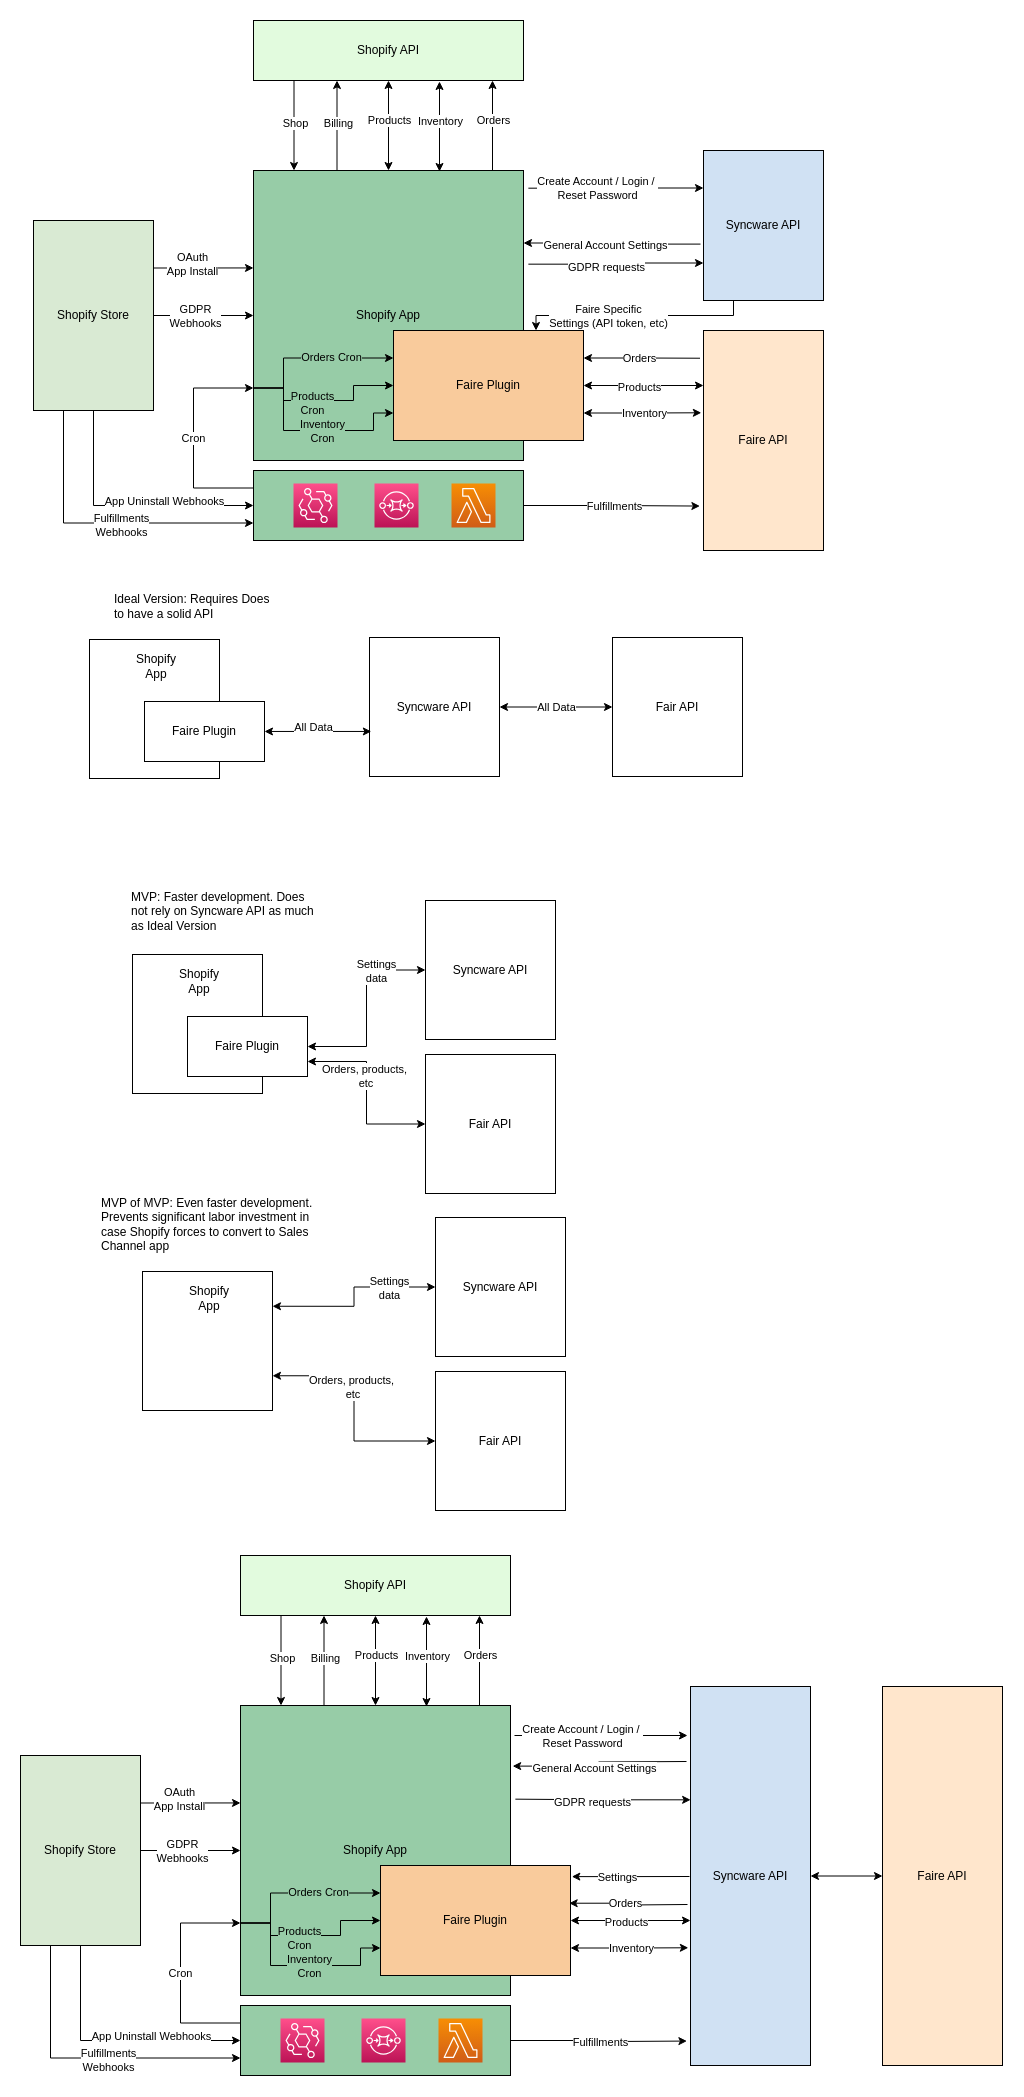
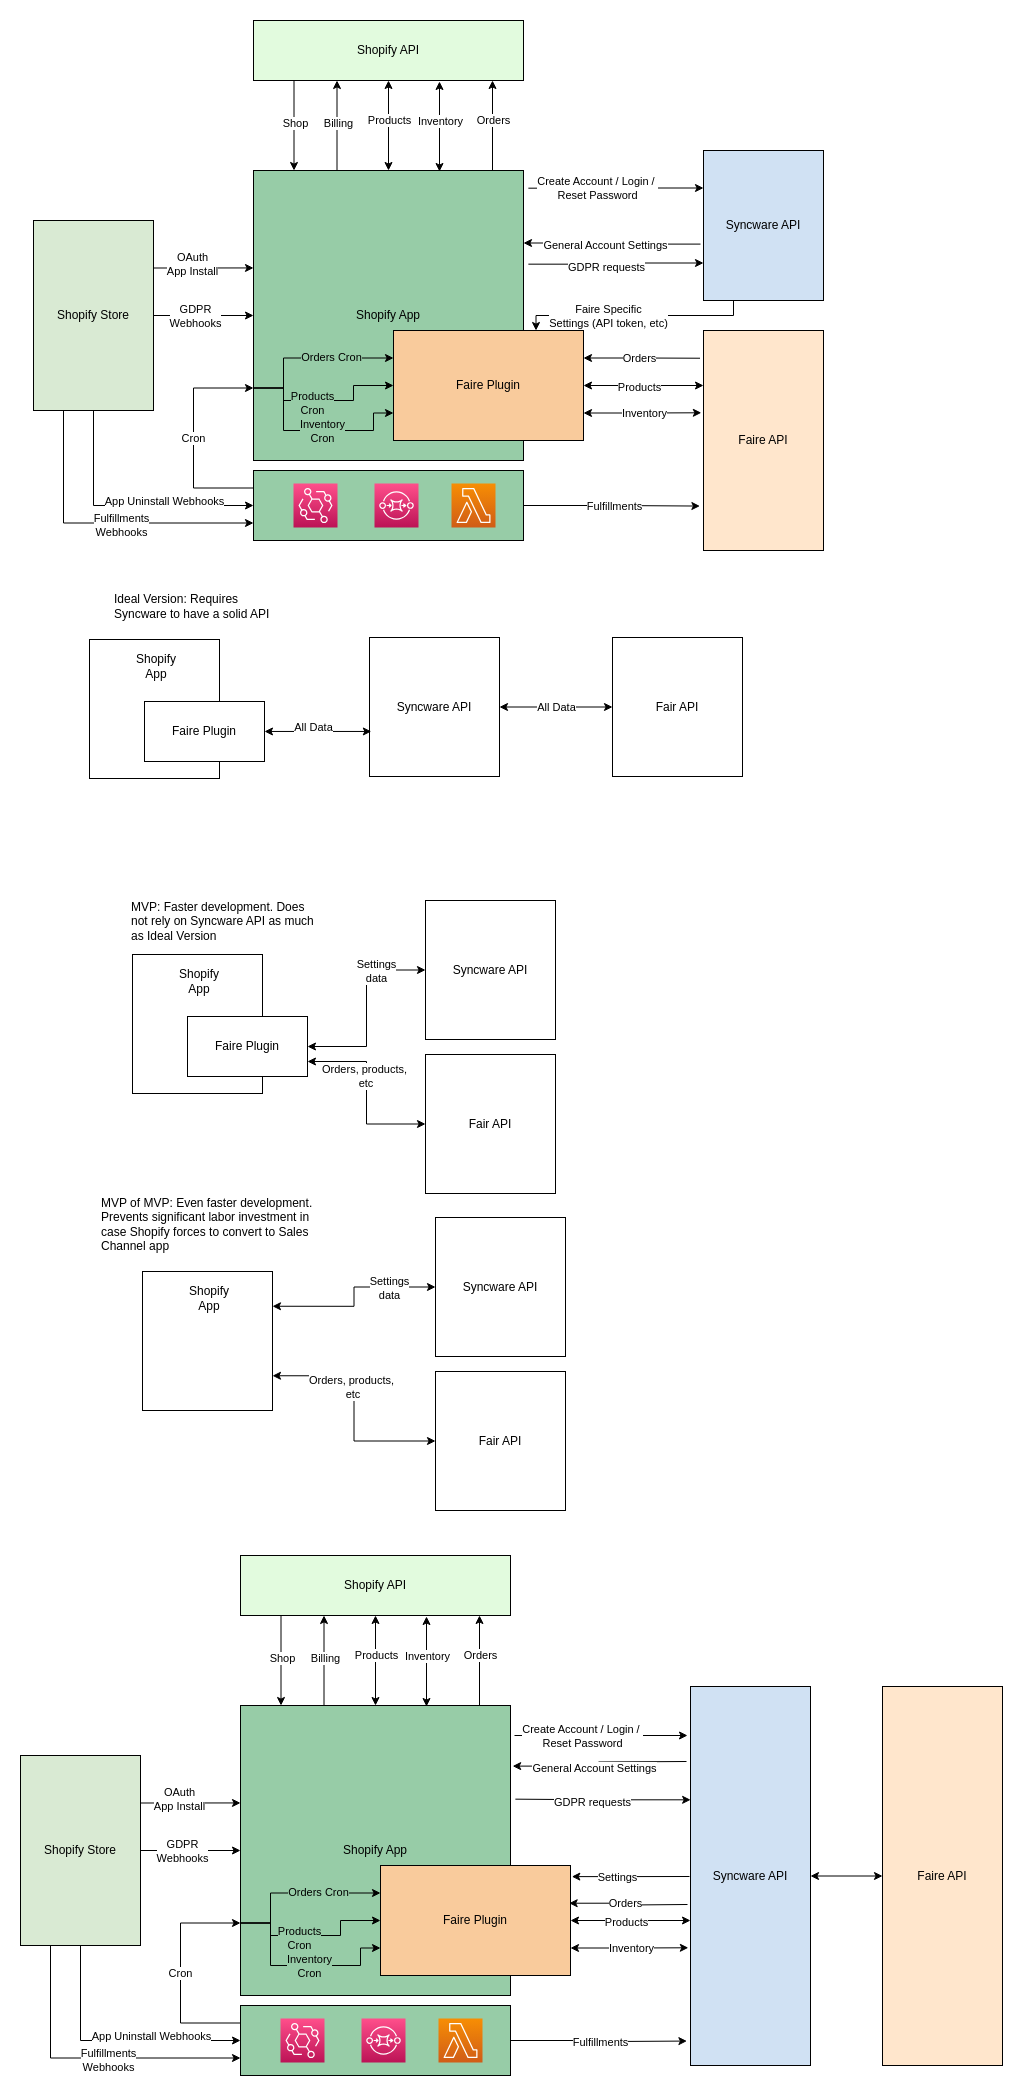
node "Ideal Version: Requires Does to have a solid API": label "Ideal Version: Requires Does to have a solid API" -> "Ideal Version: Requires Syncware to have a solid API"
node "MVP: Faster development. Does not rely on Syncware API as much as Ideal Version": moved (224, 912) -> (224, 922)
